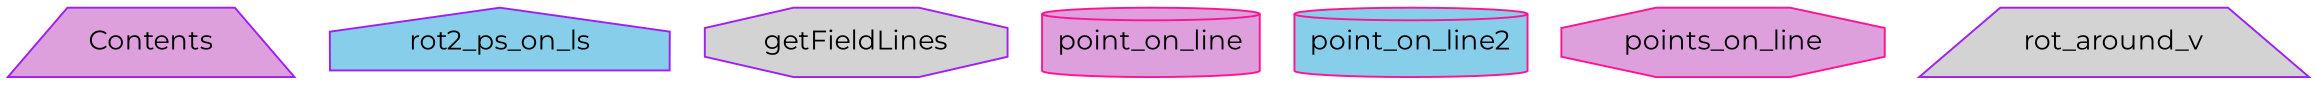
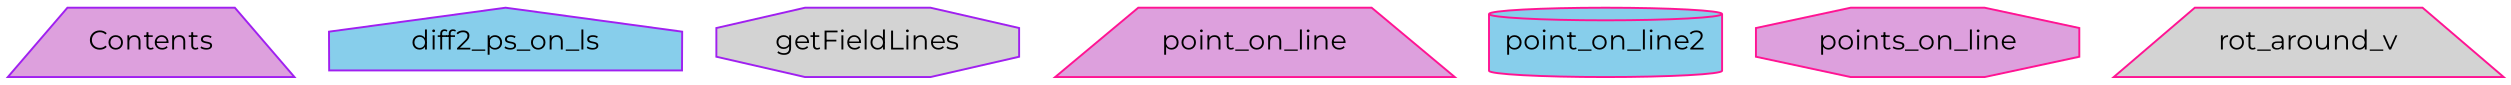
node "rot2_ps_on_ls": label "rot2_ps_on_ls" -> "diff2_ps_on_ls"
node "point_on_line": shape cylinder -> trapezium
node "rot_around_v": color purple -> deeppink
